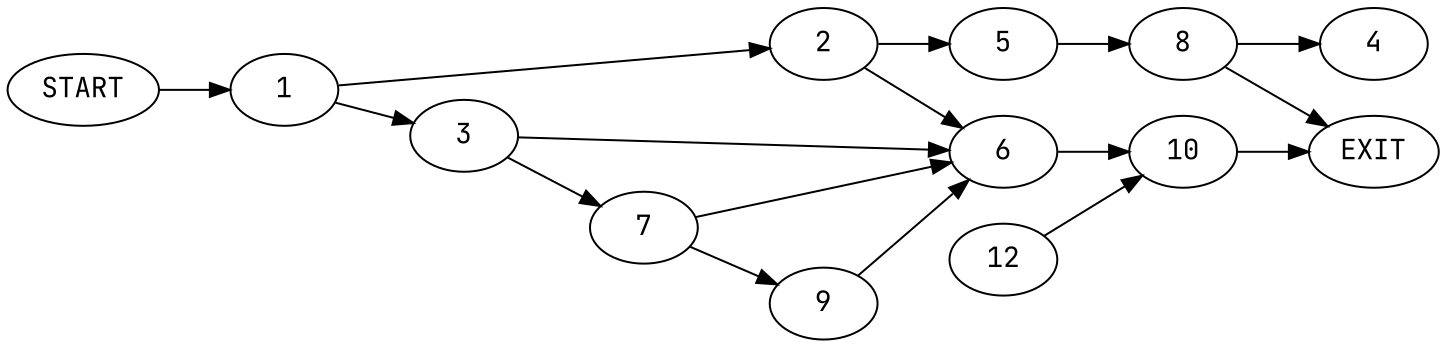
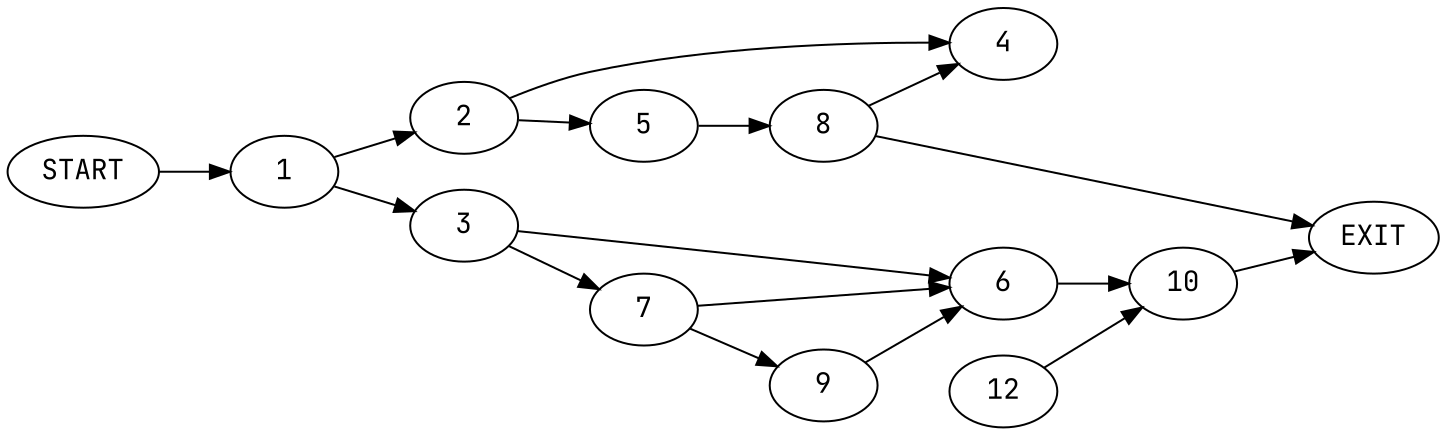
edge "2" -> "6": now "2" -> "4"
